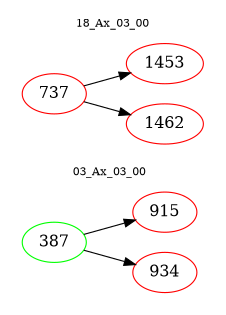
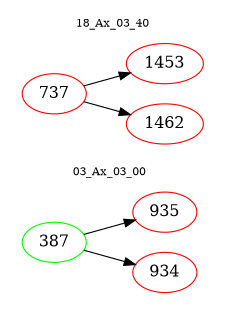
cluster "18_Ax_03_00": label "18_Ax_03_00" -> "18_Ax_03_40"
node "915": label "915" -> "935"
